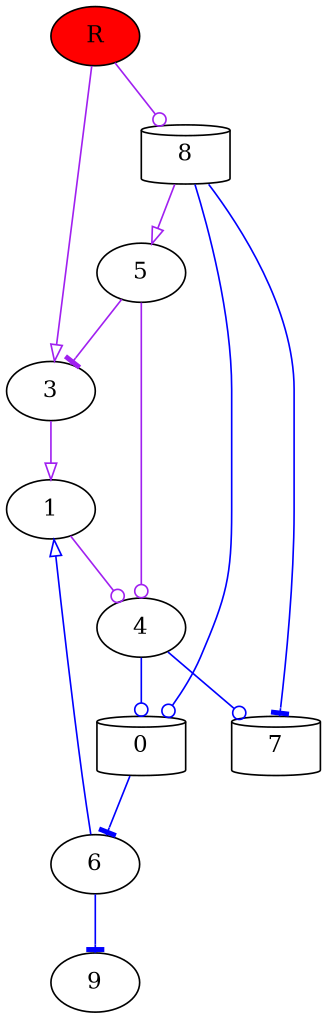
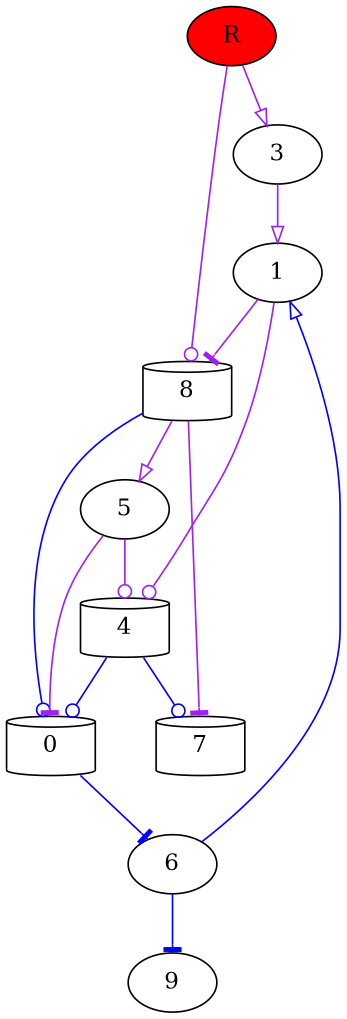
edge "1" -> "8": added
edge "5" -> "3": now "5" -> "0"
edge "8" -> "7": color blue -> purple
node "4": shape ellipse -> cylinder
